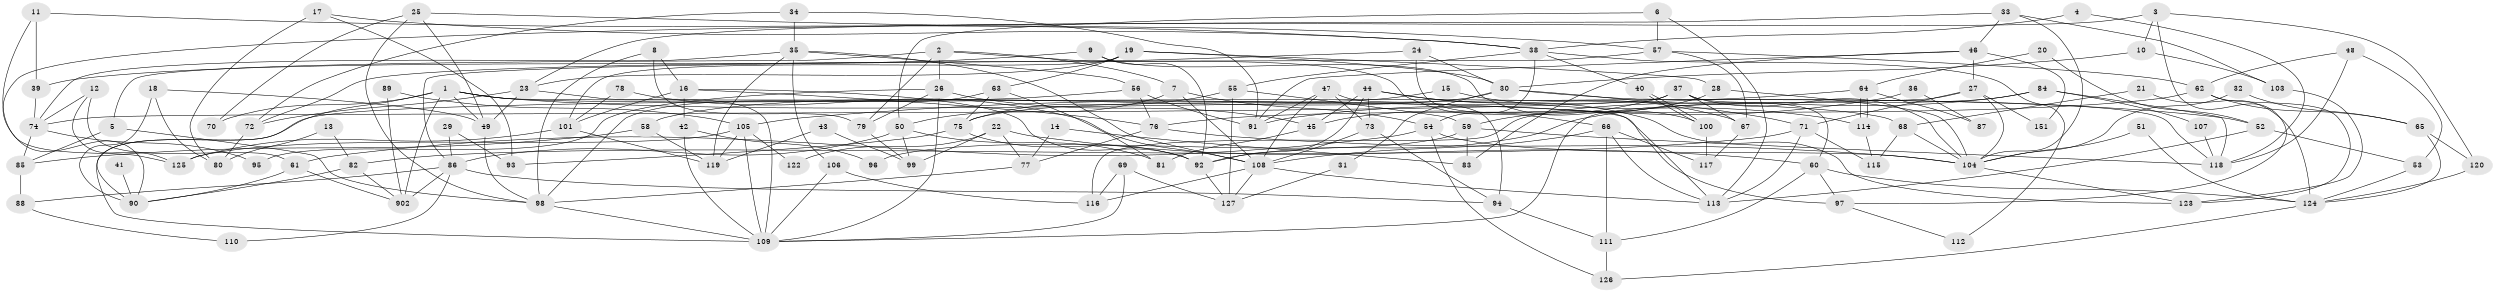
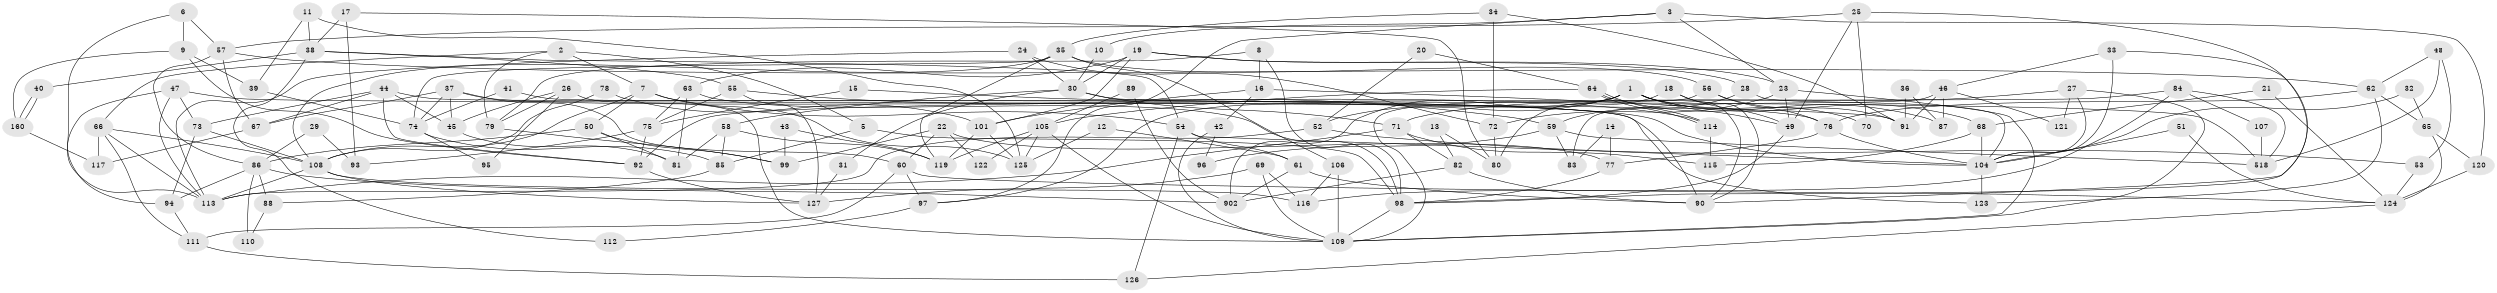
node "4": removed
edge "6" -- "50": now "6" -- "9"
edge "2" -- "26": removed
edge "46" -- "27": now "46" -- "87"
node "103": removed
edge "16" -- "92": removed
edge "12" -- "74": now "41" -- "74"
edge "47" -- "108": now "47" -- "113"
node "100": label "100" -> "160"
node "151": label "151" -> "121"
edge "7" -- "125": added
edge "58" -- "81": added
node "118": label "118" -> "518"
